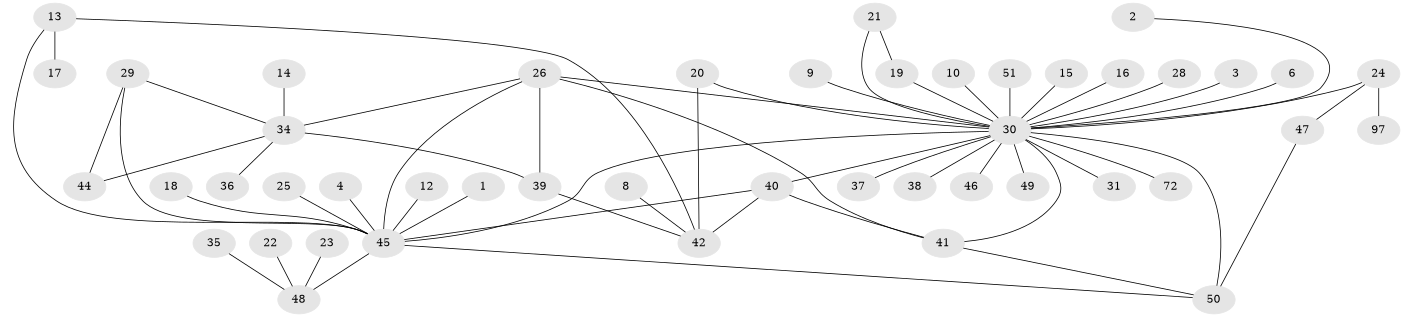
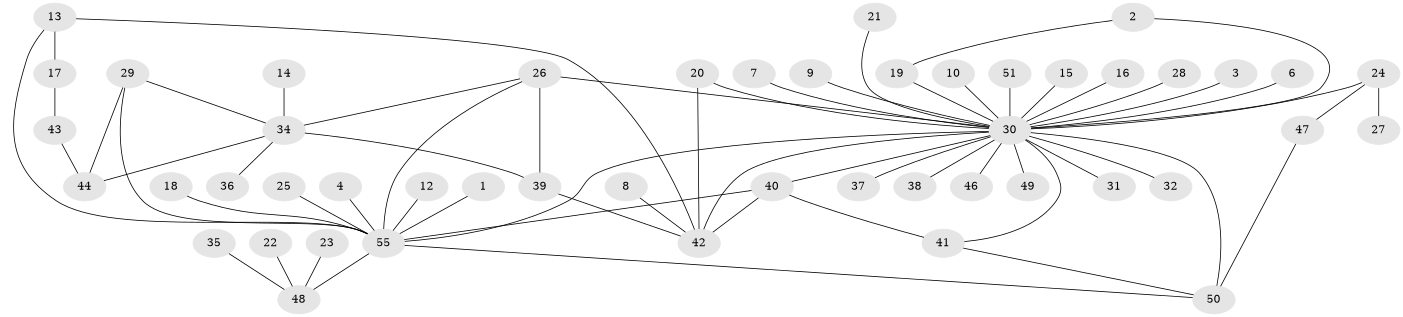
edge "21" -- "19": now "2" -- "19"
node "7": added
node "43": added
node "97": label "97" -> "27"
edge "30" -- "42": added
edge "26" -- "41": removed
node "72": label "72" -> "32"
node "45": label "45" -> "55"
